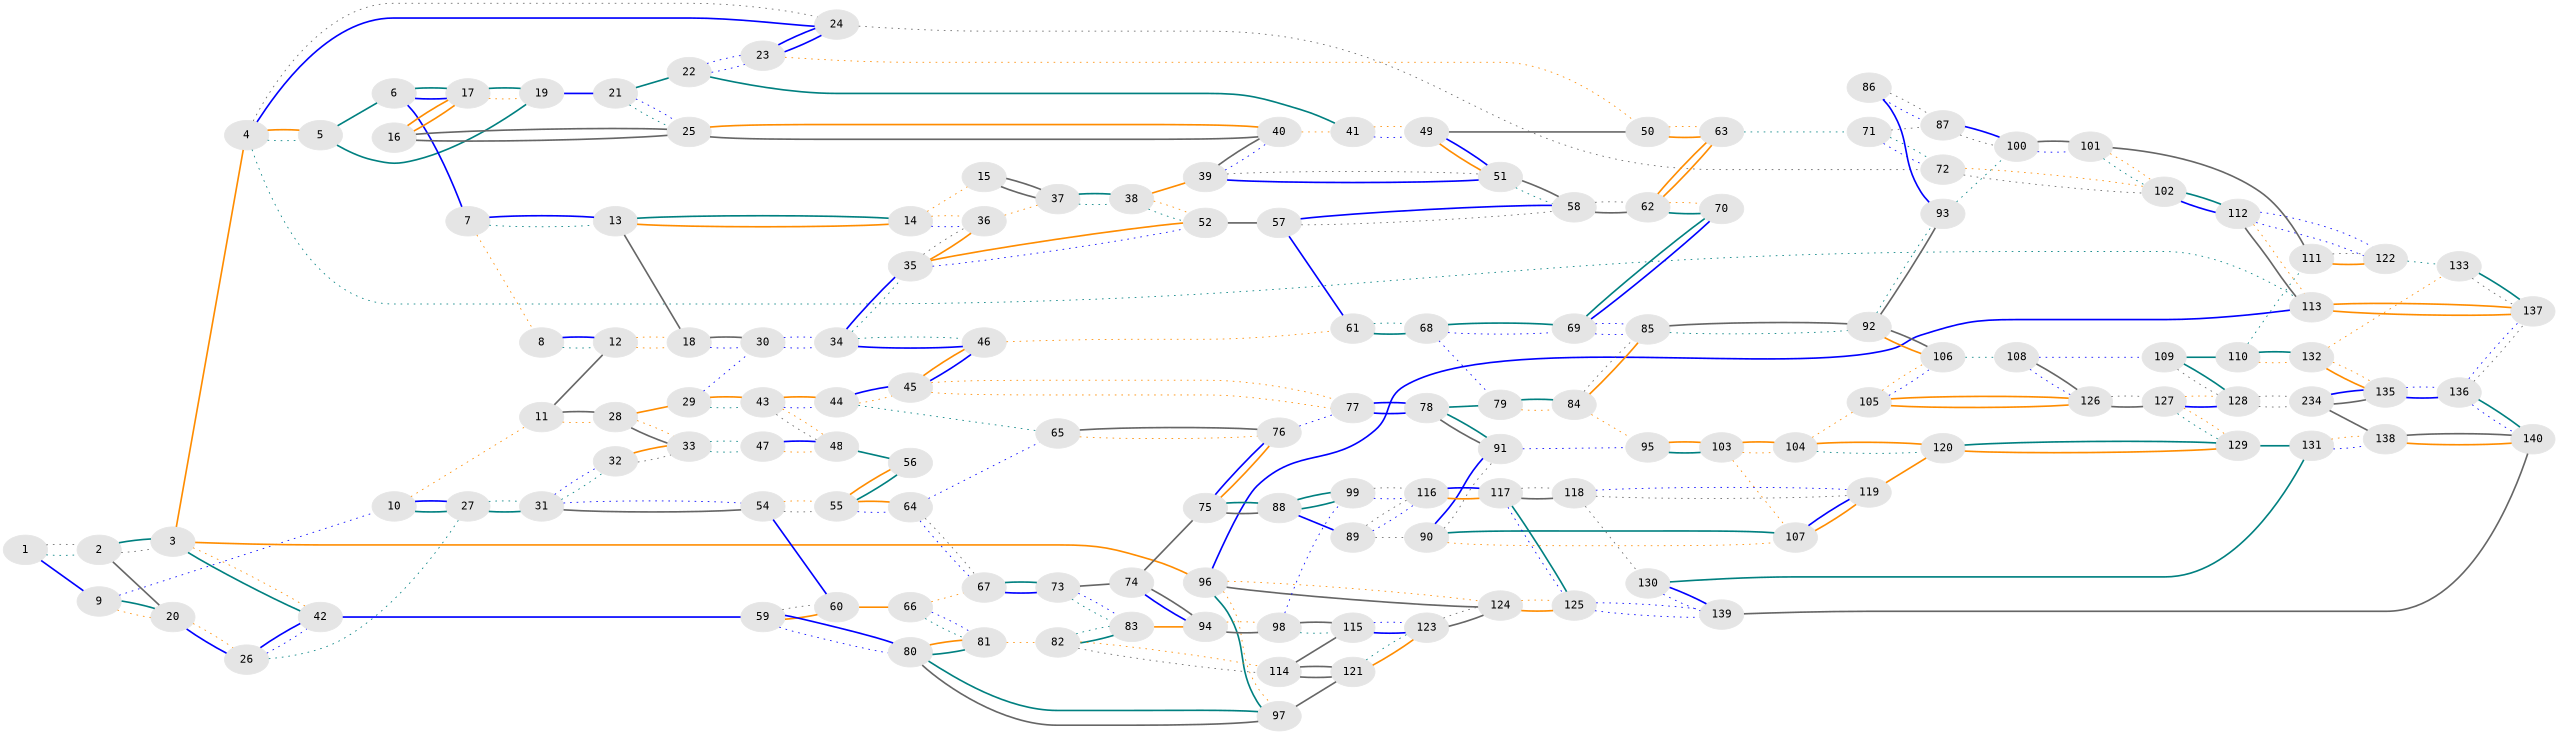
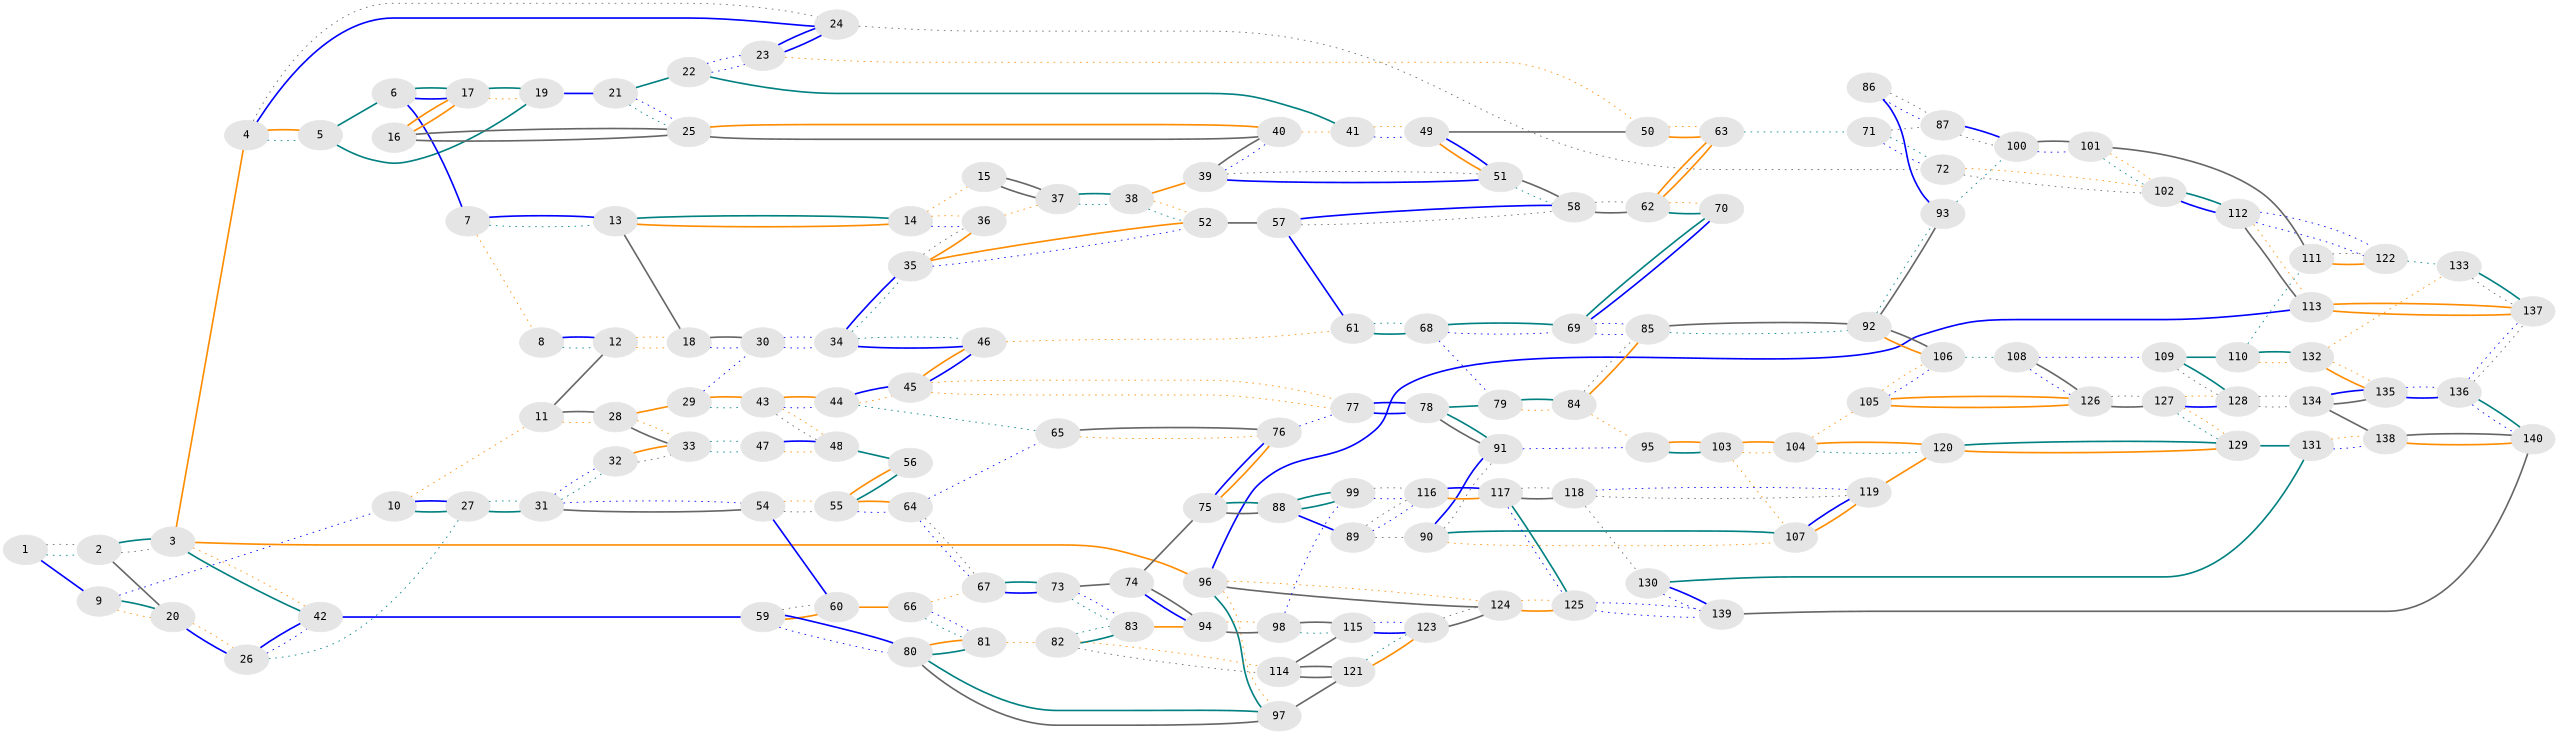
edge "4" -- "113": removed
node "234": label "234" -> "134"
